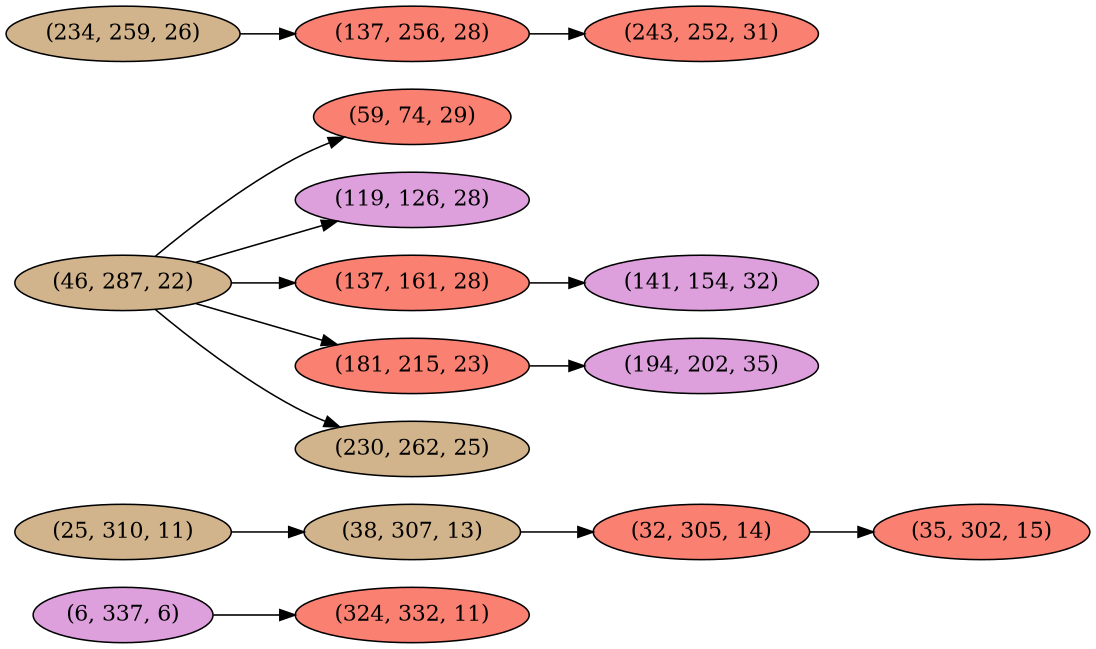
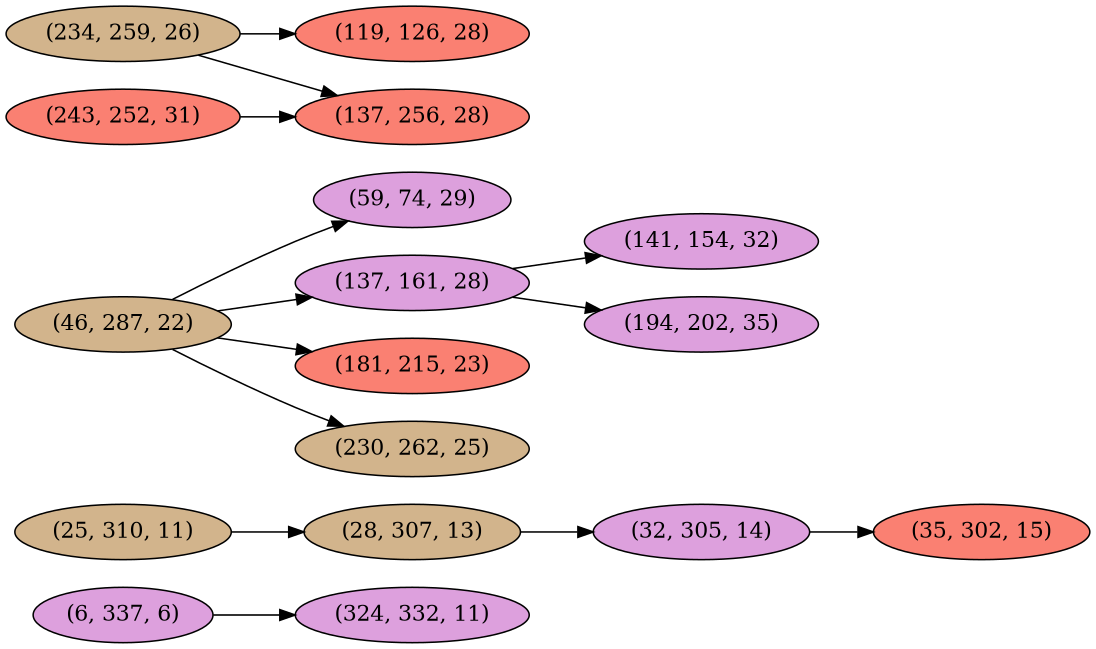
edge "(137, 256, 28)" -> "(243, 252, 31)": reversed
node "(59, 74, 29)": fillcolor salmon -> plum
node "(119, 126, 28)": fillcolor plum -> salmon
edge "(46, 287, 22)" -> "(119, 126, 28)": now "(234, 259, 26)" -> "(119, 126, 28)"
node "(137, 161, 28)": fillcolor salmon -> plum
edge "(181, 215, 23)" -> "(194, 202, 35)": now "(137, 161, 28)" -> "(194, 202, 35)"
node "(38, 307, 13)": label "(38, 307, 13)" -> "(28, 307, 13)"
node "(32, 305, 14)": fillcolor salmon -> plum
node "(324, 332, 11)": fillcolor salmon -> plum
